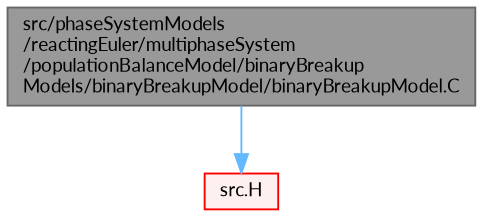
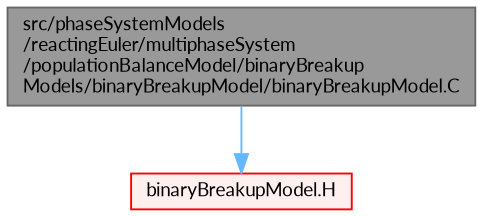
node "src.H": label "src.H" -> "binaryBreakupModel.H"
